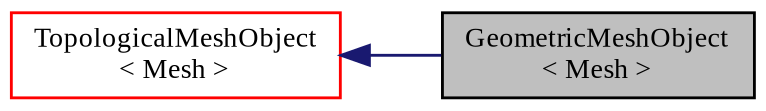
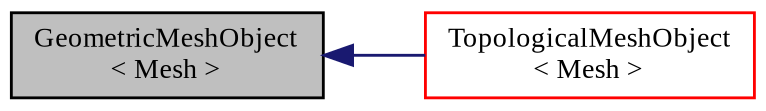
edge "GeometricMeshObject < Mesh >" -> "TopologicalMeshObject < Mesh >": reversed
